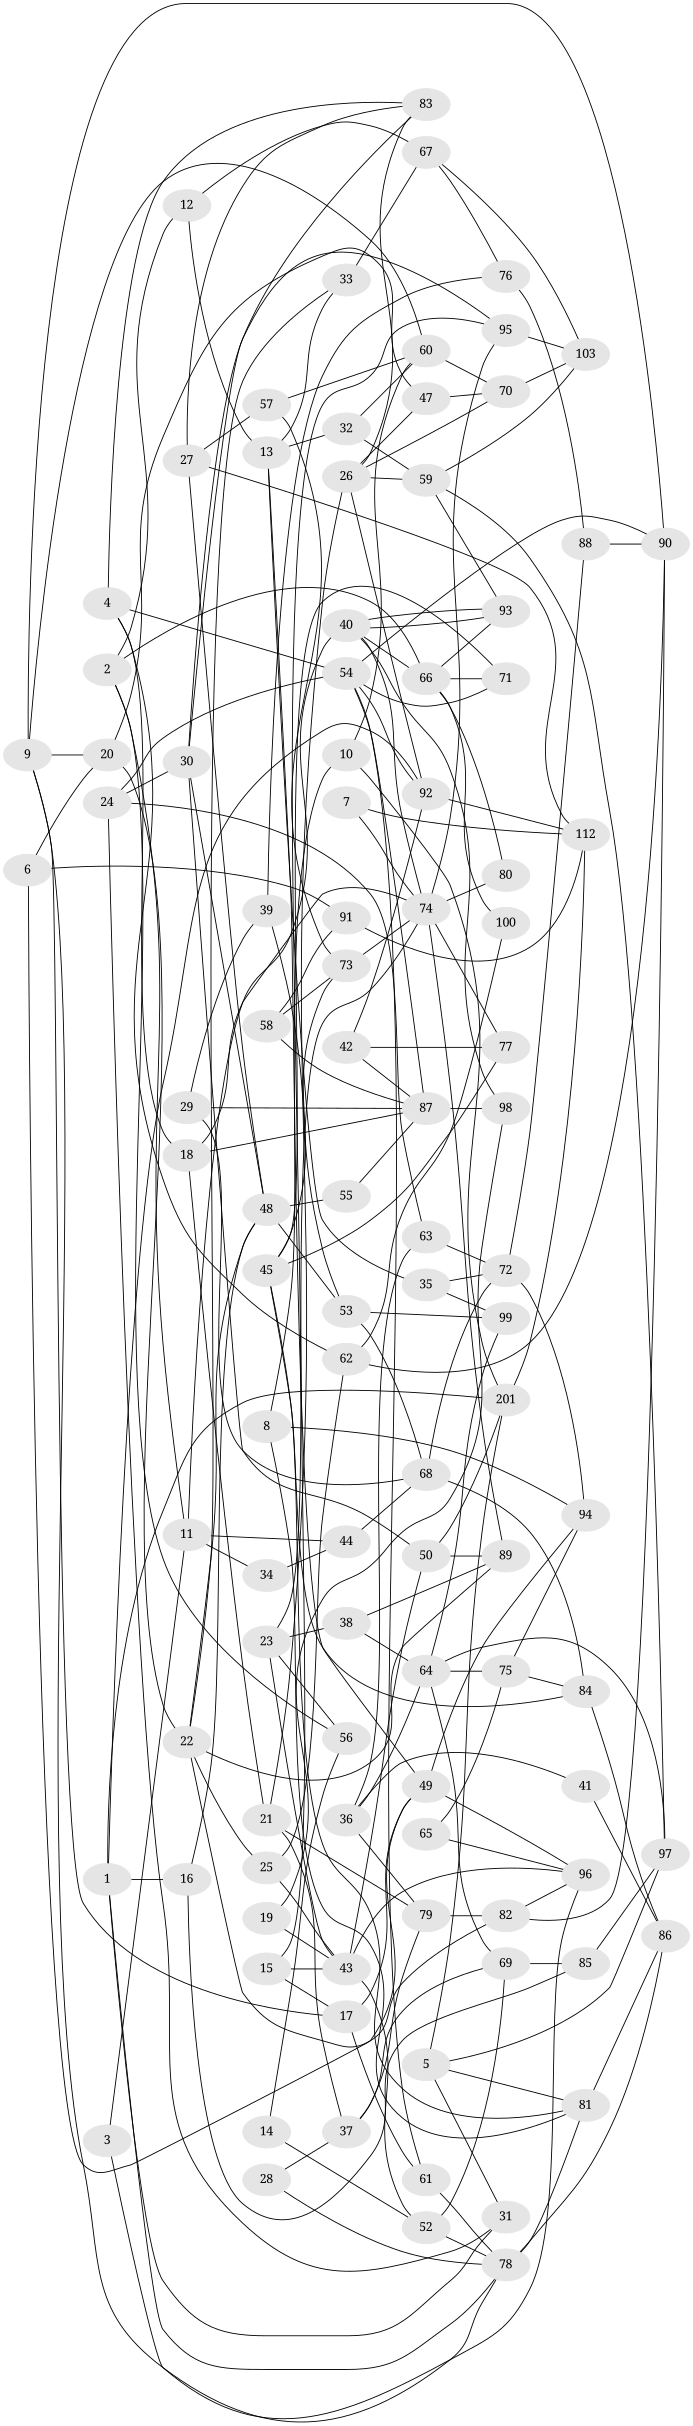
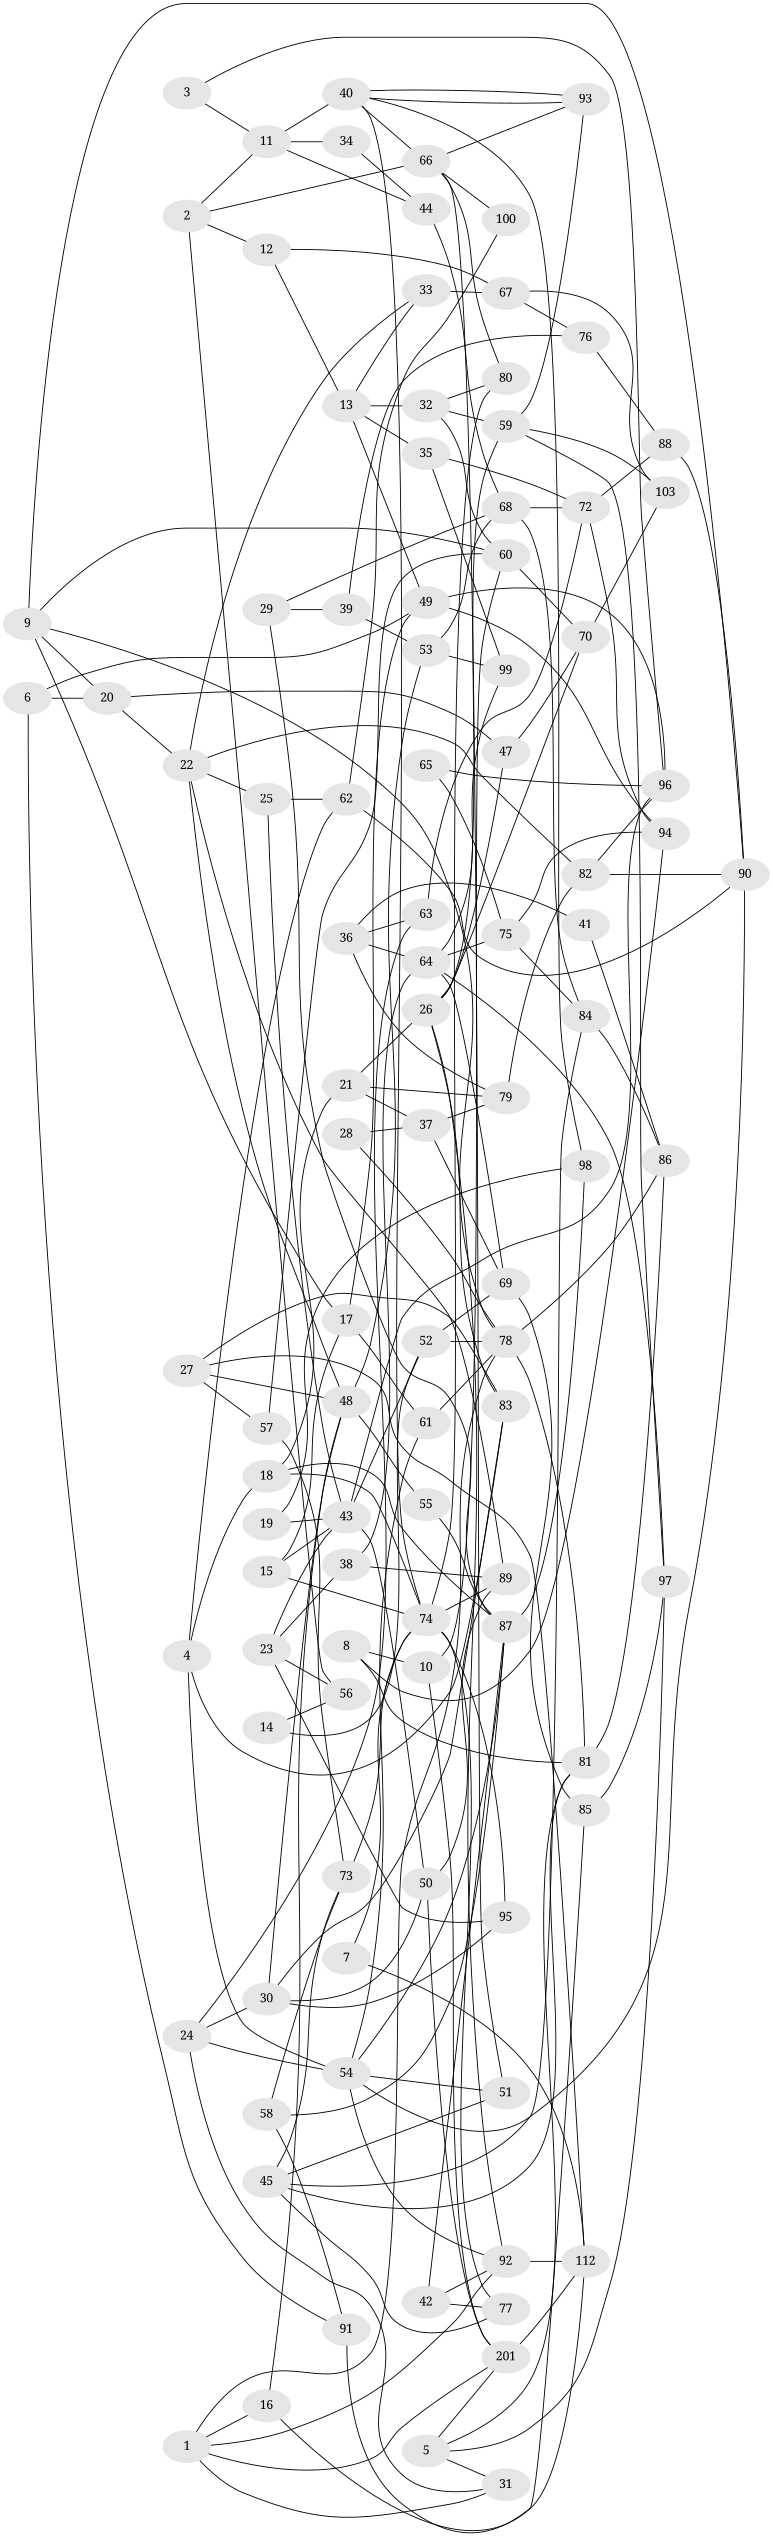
edge "95" -- "103": removed
edge "80" -- "32": added
node "71": label "71" -> "51"
